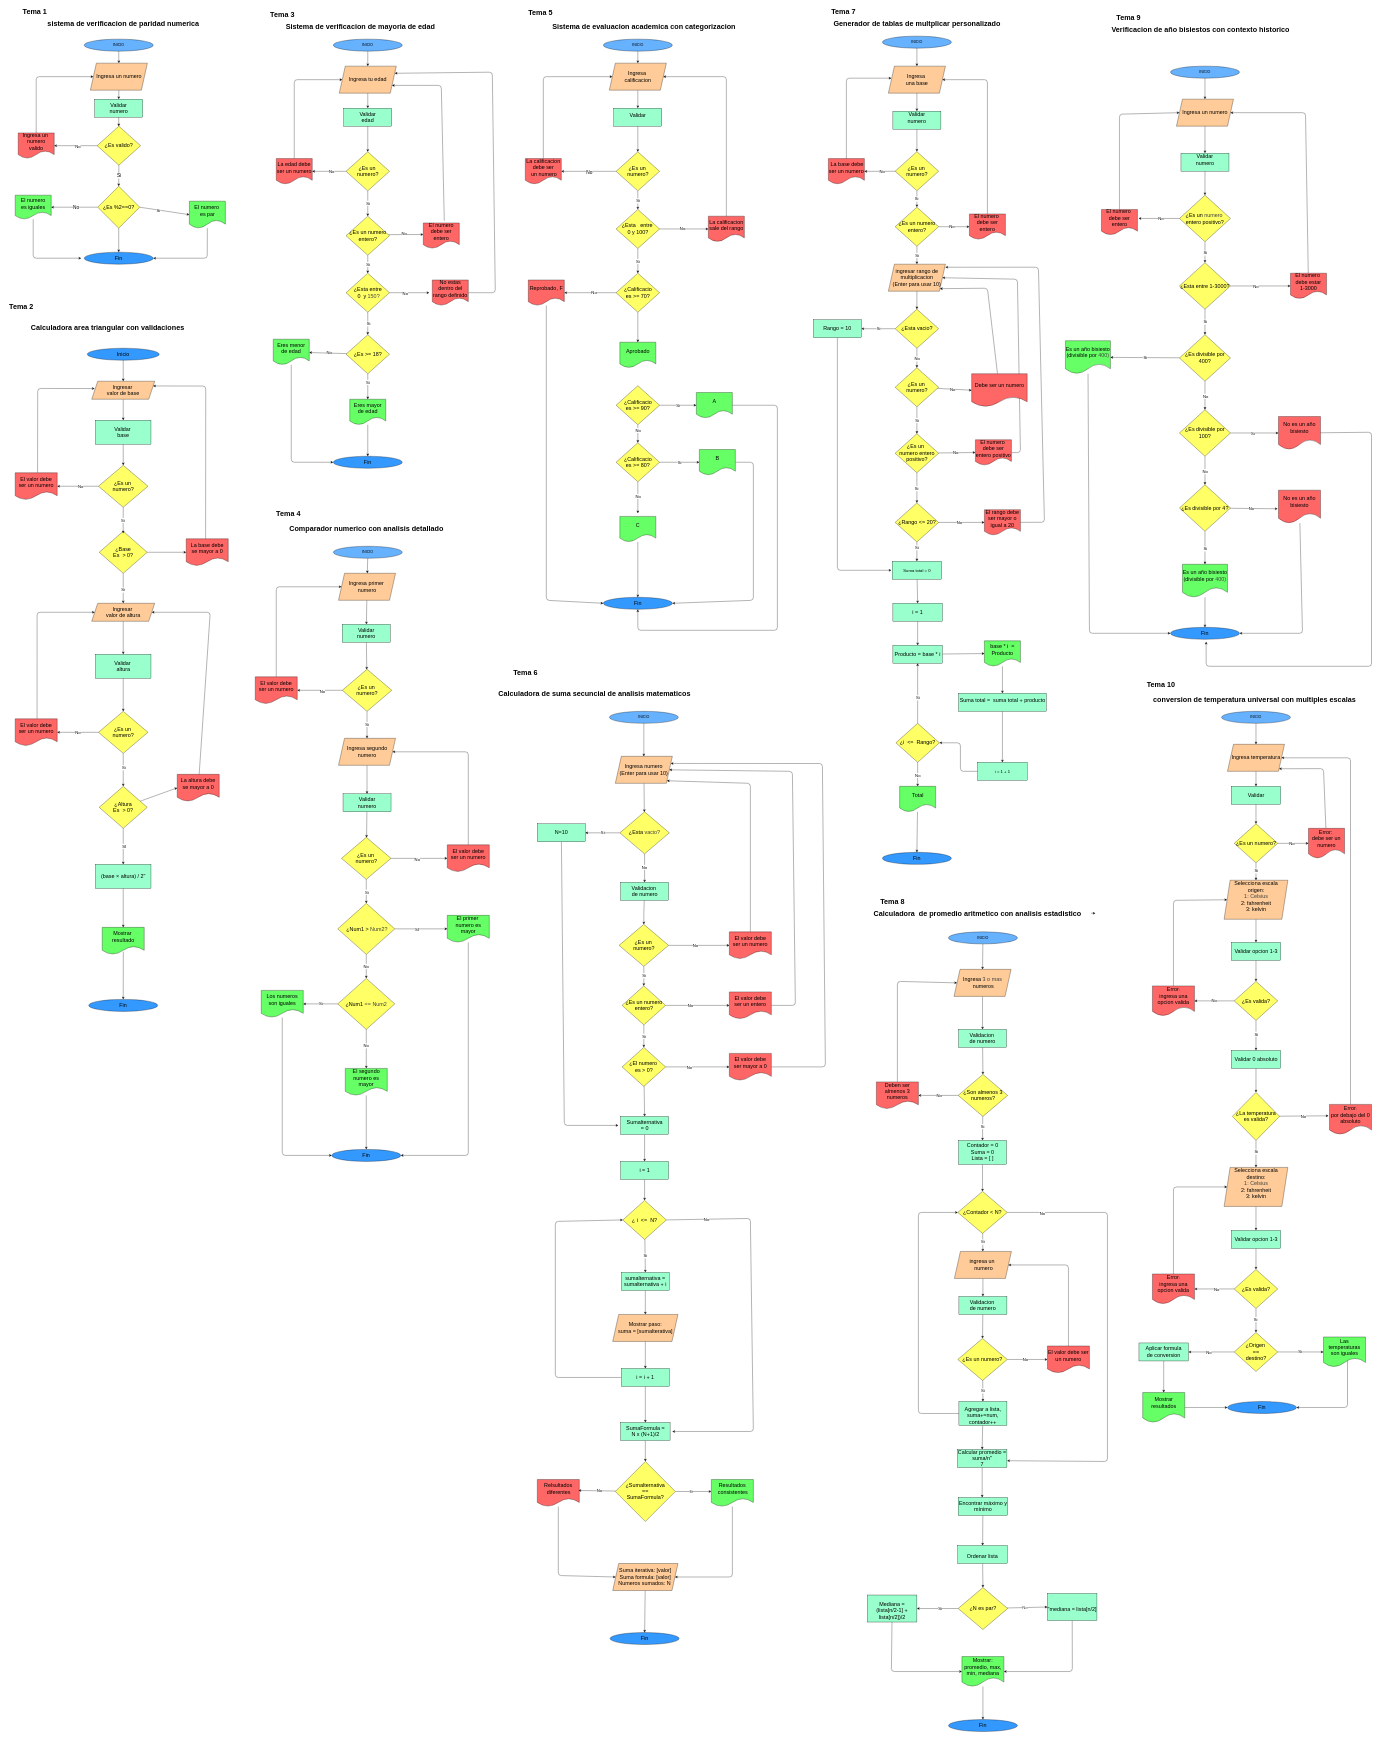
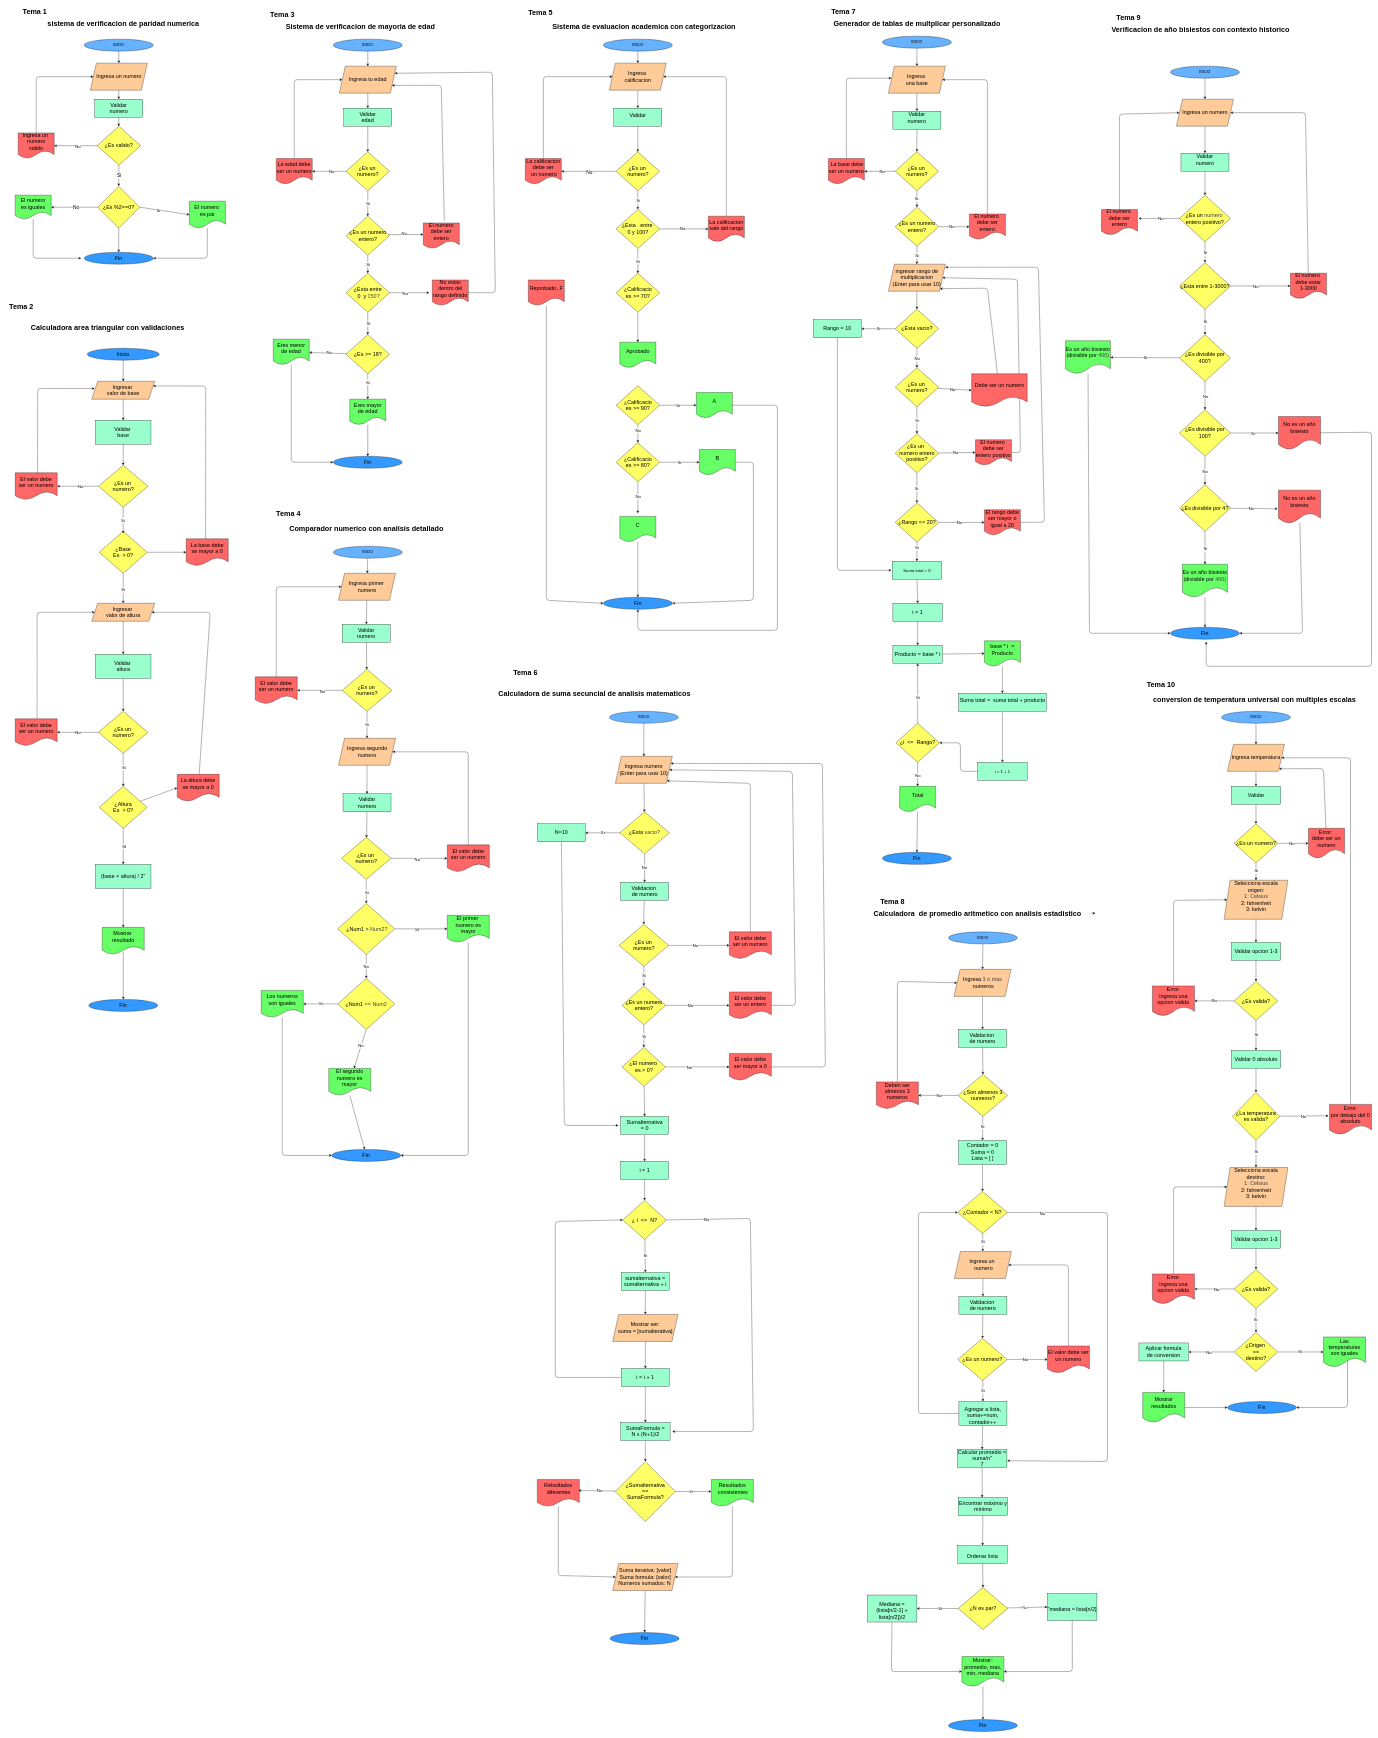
edge "¿Calificacio es >= 70?" -> "Reprobado, F": removed, label "No"
node "El segundo numero es mayor": moved (366, 1082) -> (350, 1082)
node "Mostrar paso: suma = [sumalterativa]": label "Mostrar paso: suma = [sumalterativa]" -> "Mostrar ser: suma = [sumalterativa]"
